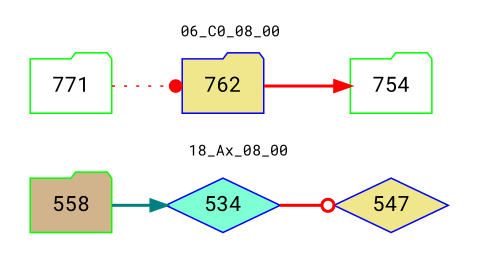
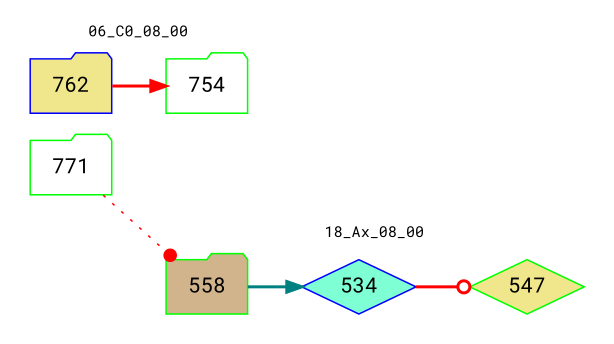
edge "771" -> "762": now "771" -> "558"
node "547": color blue -> green
